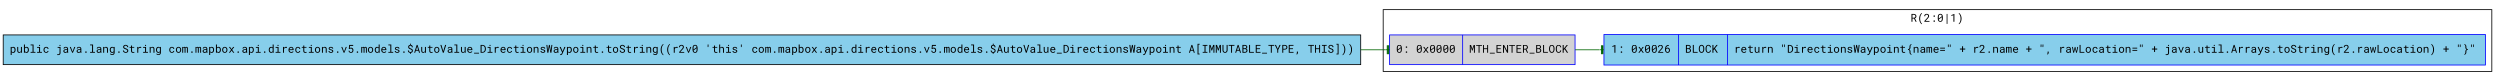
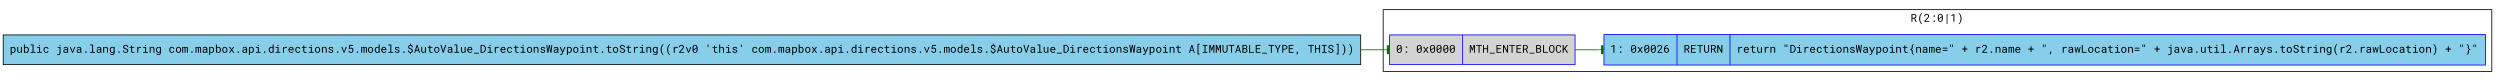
node "1: 0x0026": text "BLOCK" -> "RETURN"
